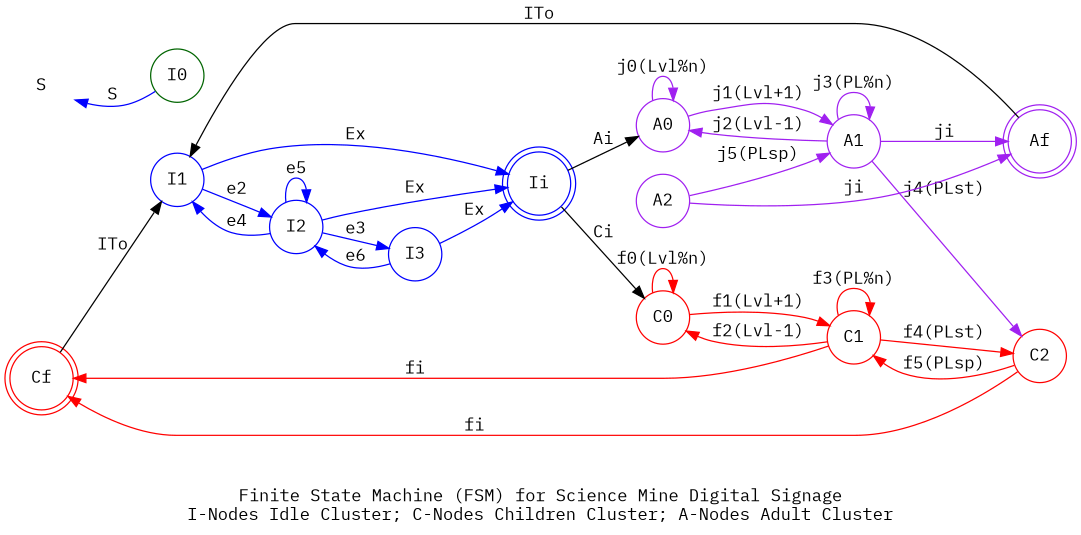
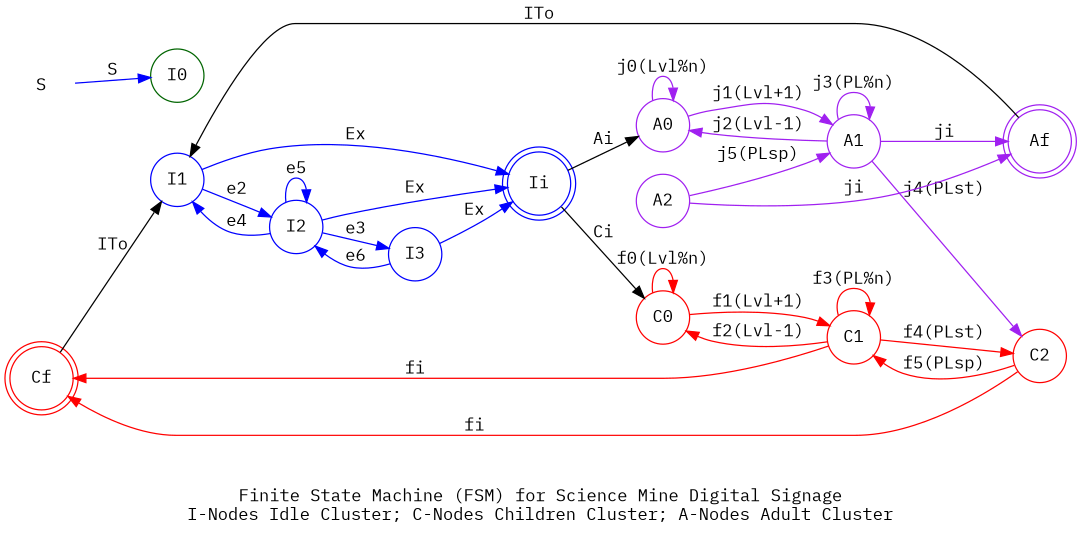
edge "I0" -> "S": reversed
